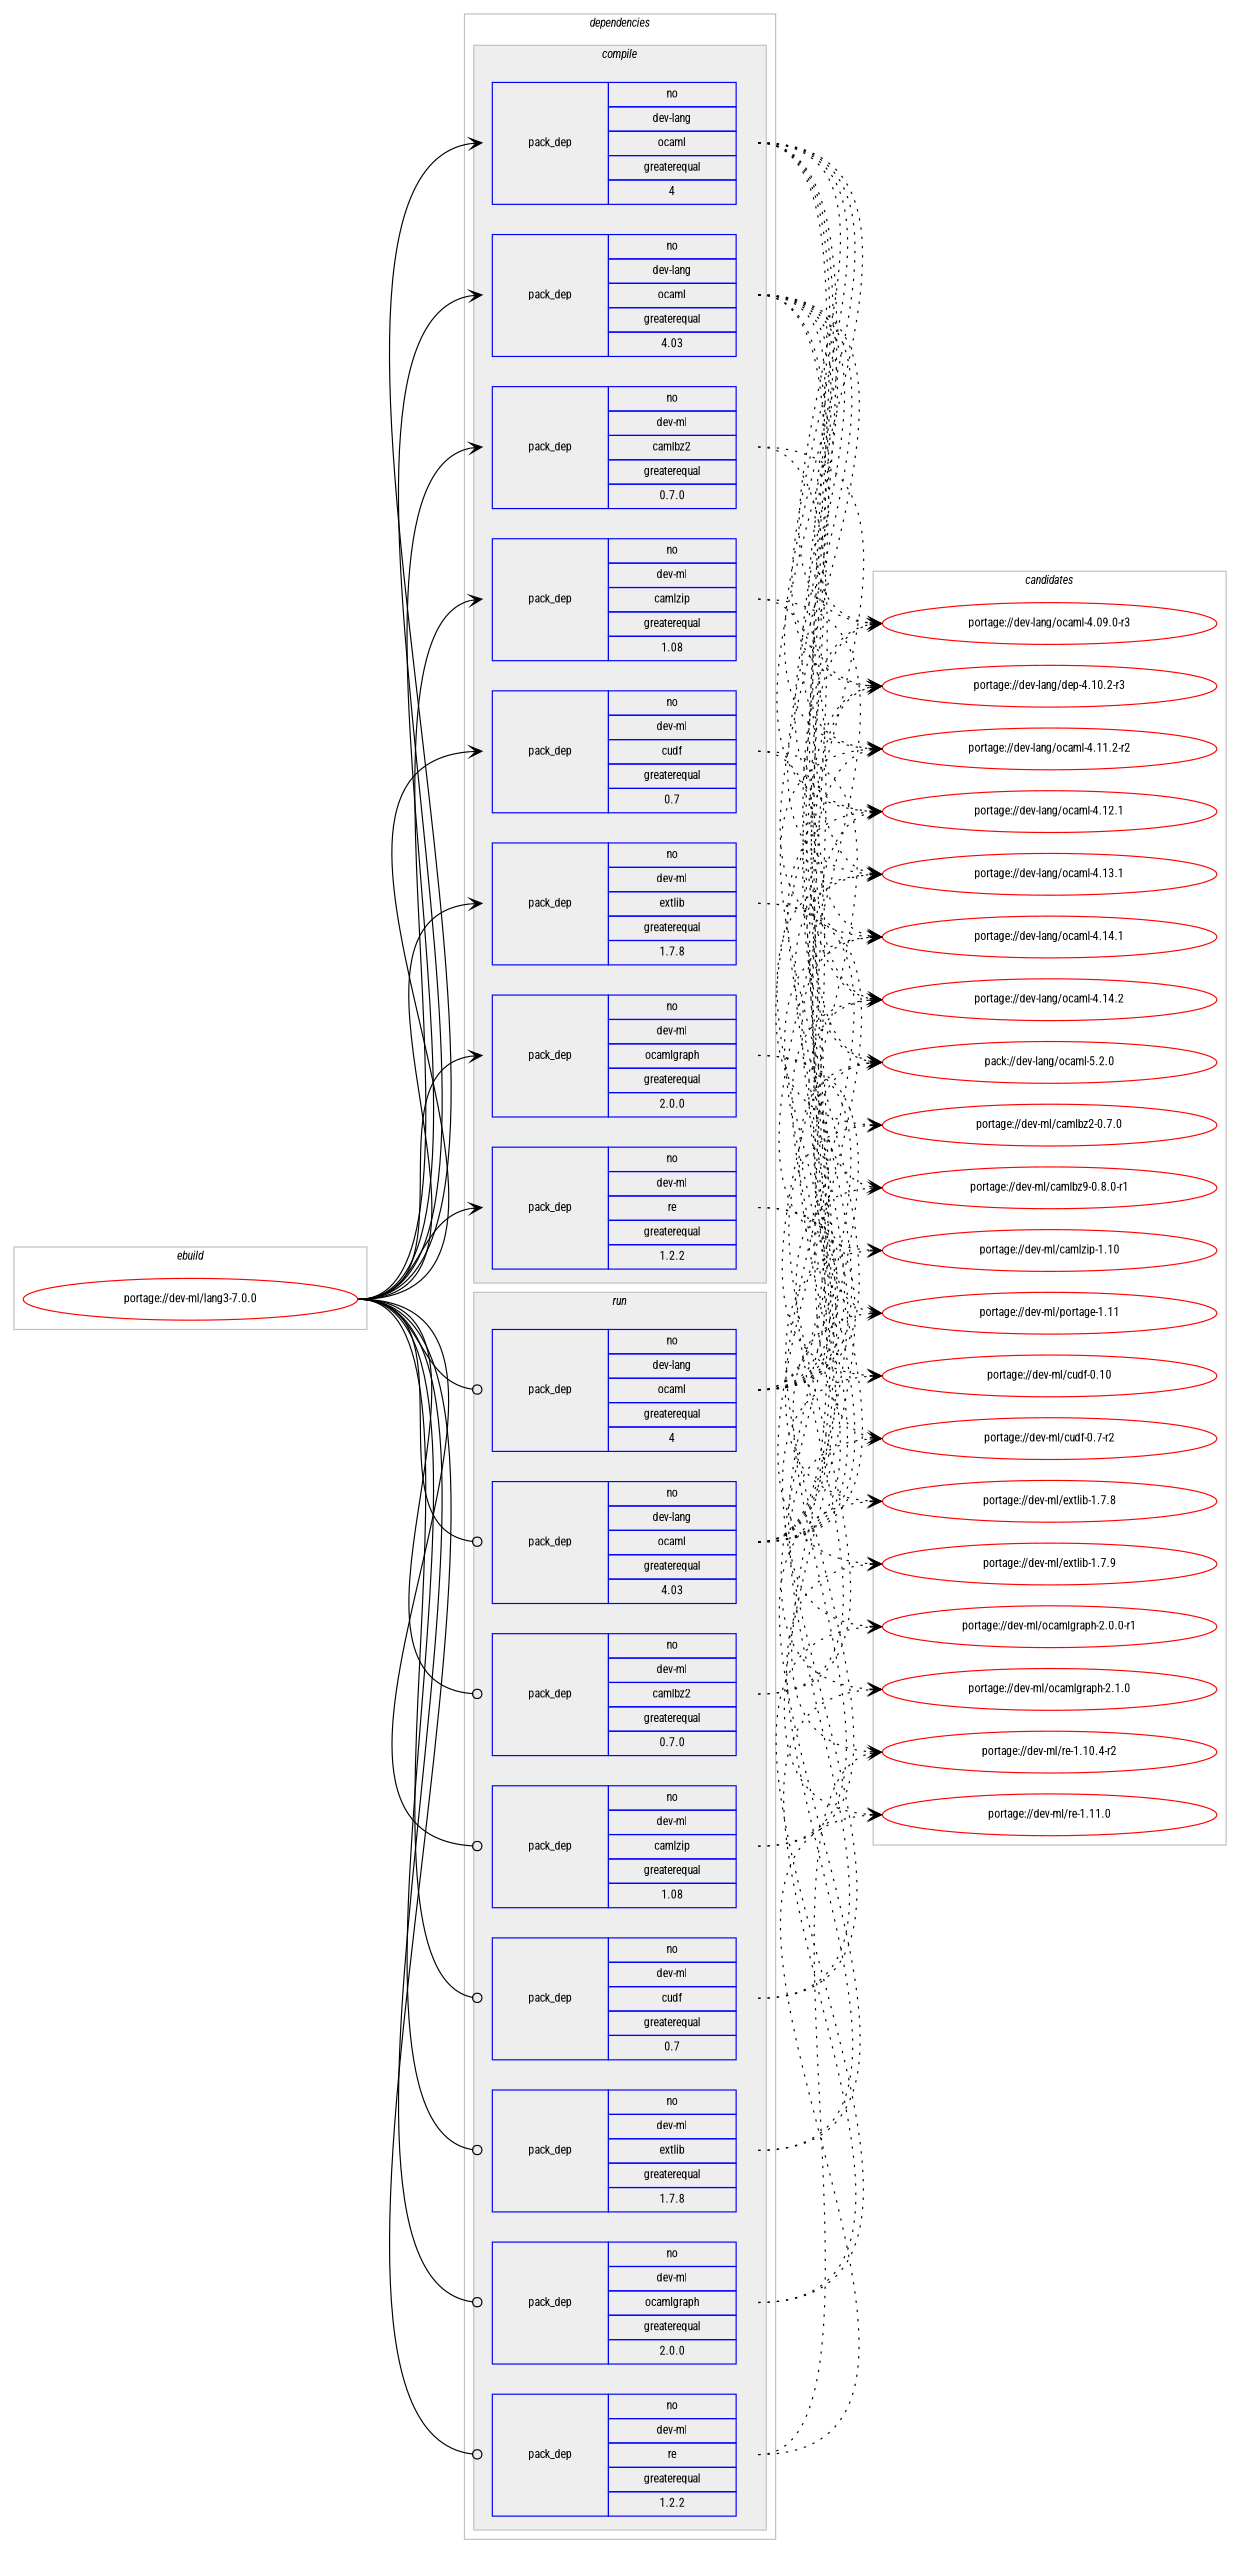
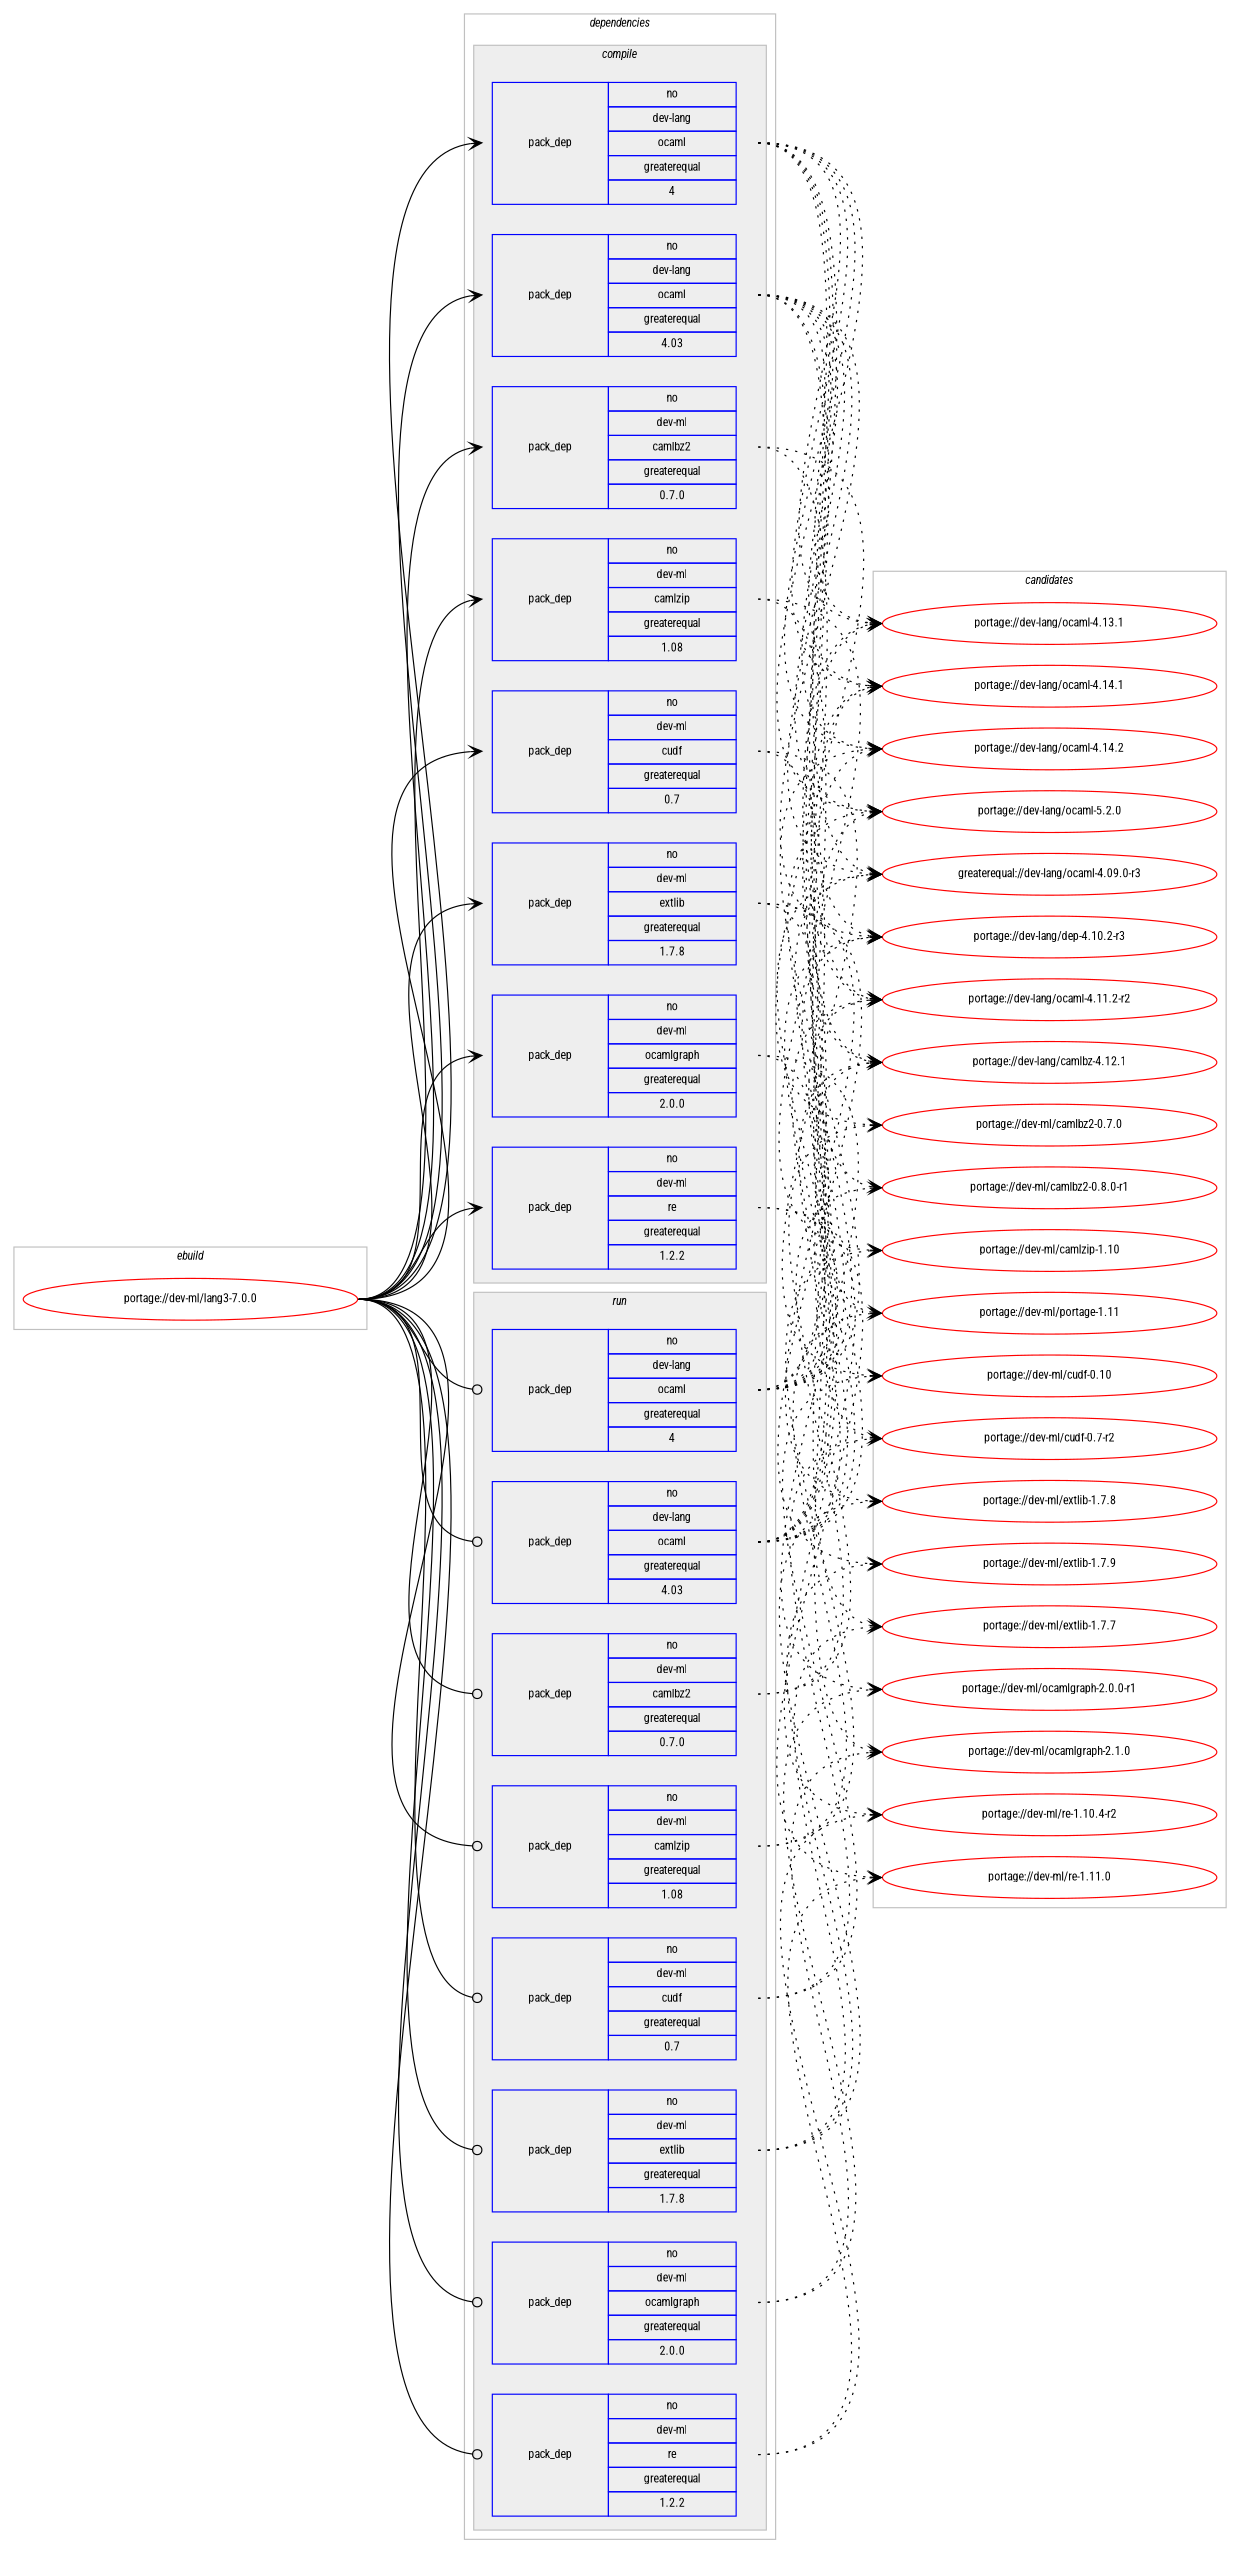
node "portage://dev-lang/ocaml-4.09.0-r3": label "portage://dev-lang/ocaml-4.09.0-r3" -> "greaterequal://dev-lang/ocaml-4.09.0-r3"
node "portage://dev-lang/ocaml-4.12.1": label "portage://dev-lang/ocaml-4.12.1" -> "portage://dev-lang/camlbz-4.12.1"
node "pack://dev-lang/ocaml-5.2.0": label "pack://dev-lang/ocaml-5.2.0" -> "portage://dev-lang/ocaml-5.2.0"
node "portage://dev-ml/camlbz9-0.8.0-r1": label "portage://dev-ml/camlbz9-0.8.0-r1" -> "portage://dev-ml/camlbz2-0.8.0-r1"
node "portage://dev-ml/extlib-1.7.7": added
